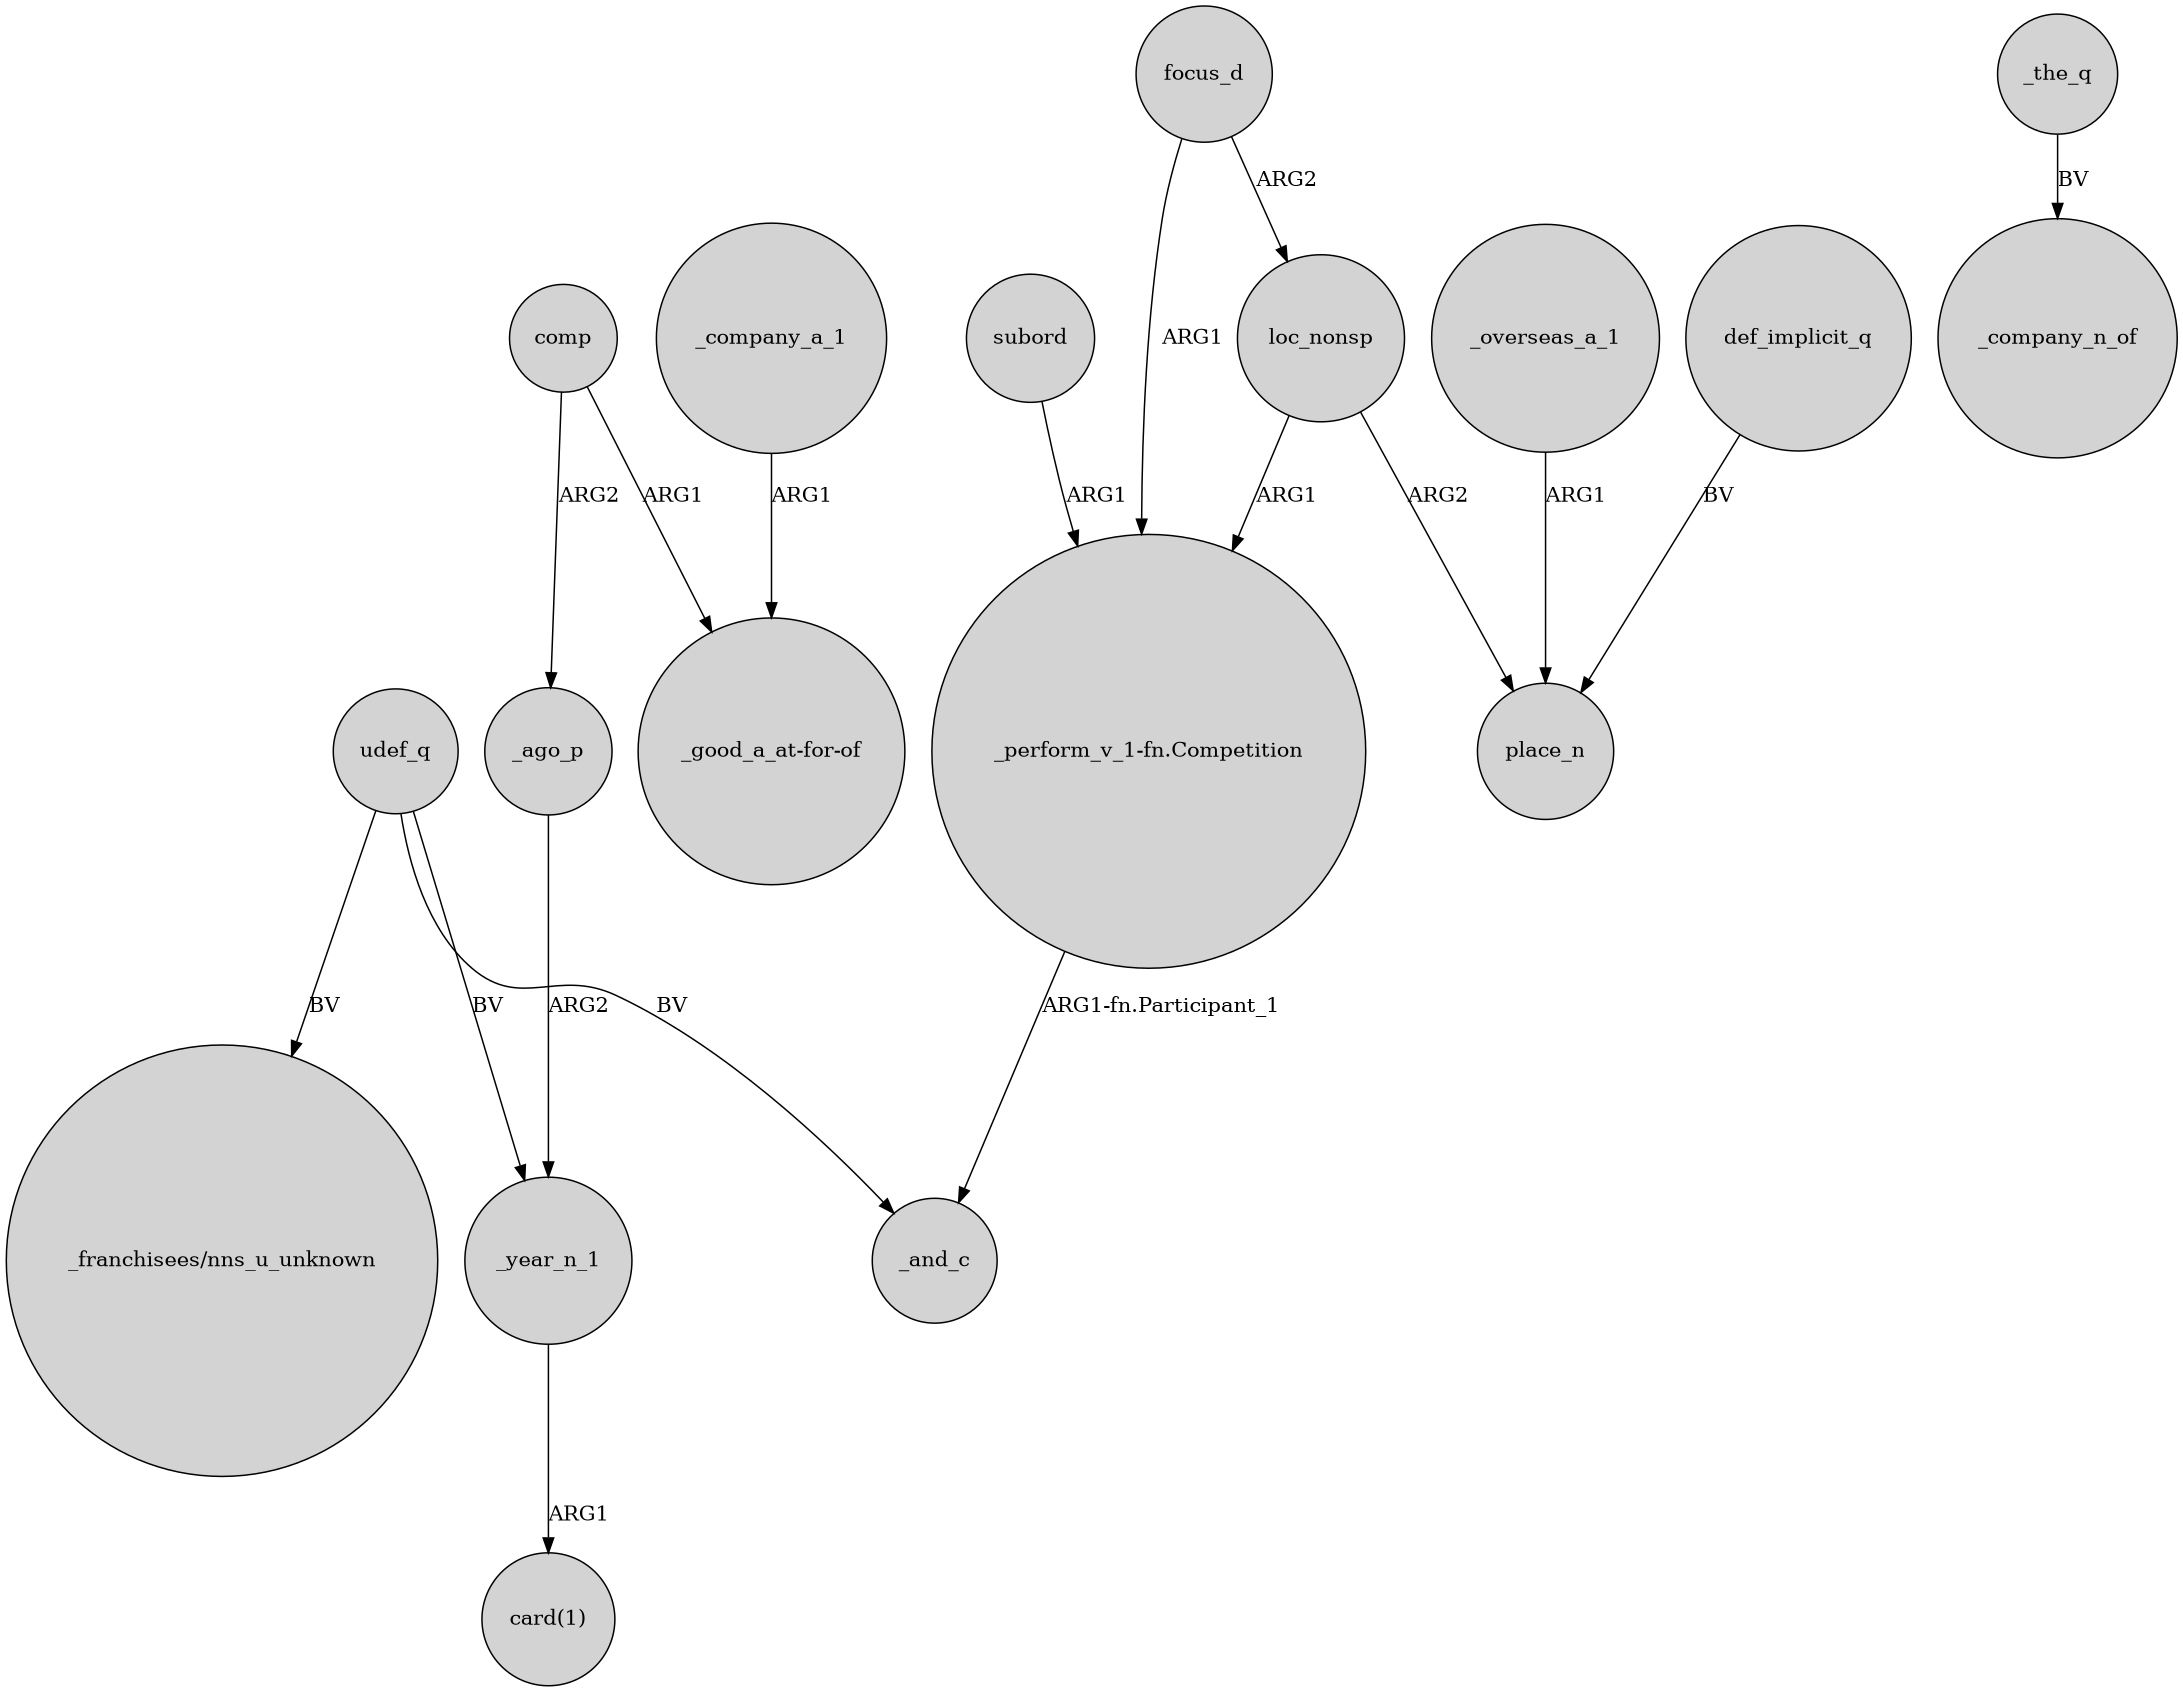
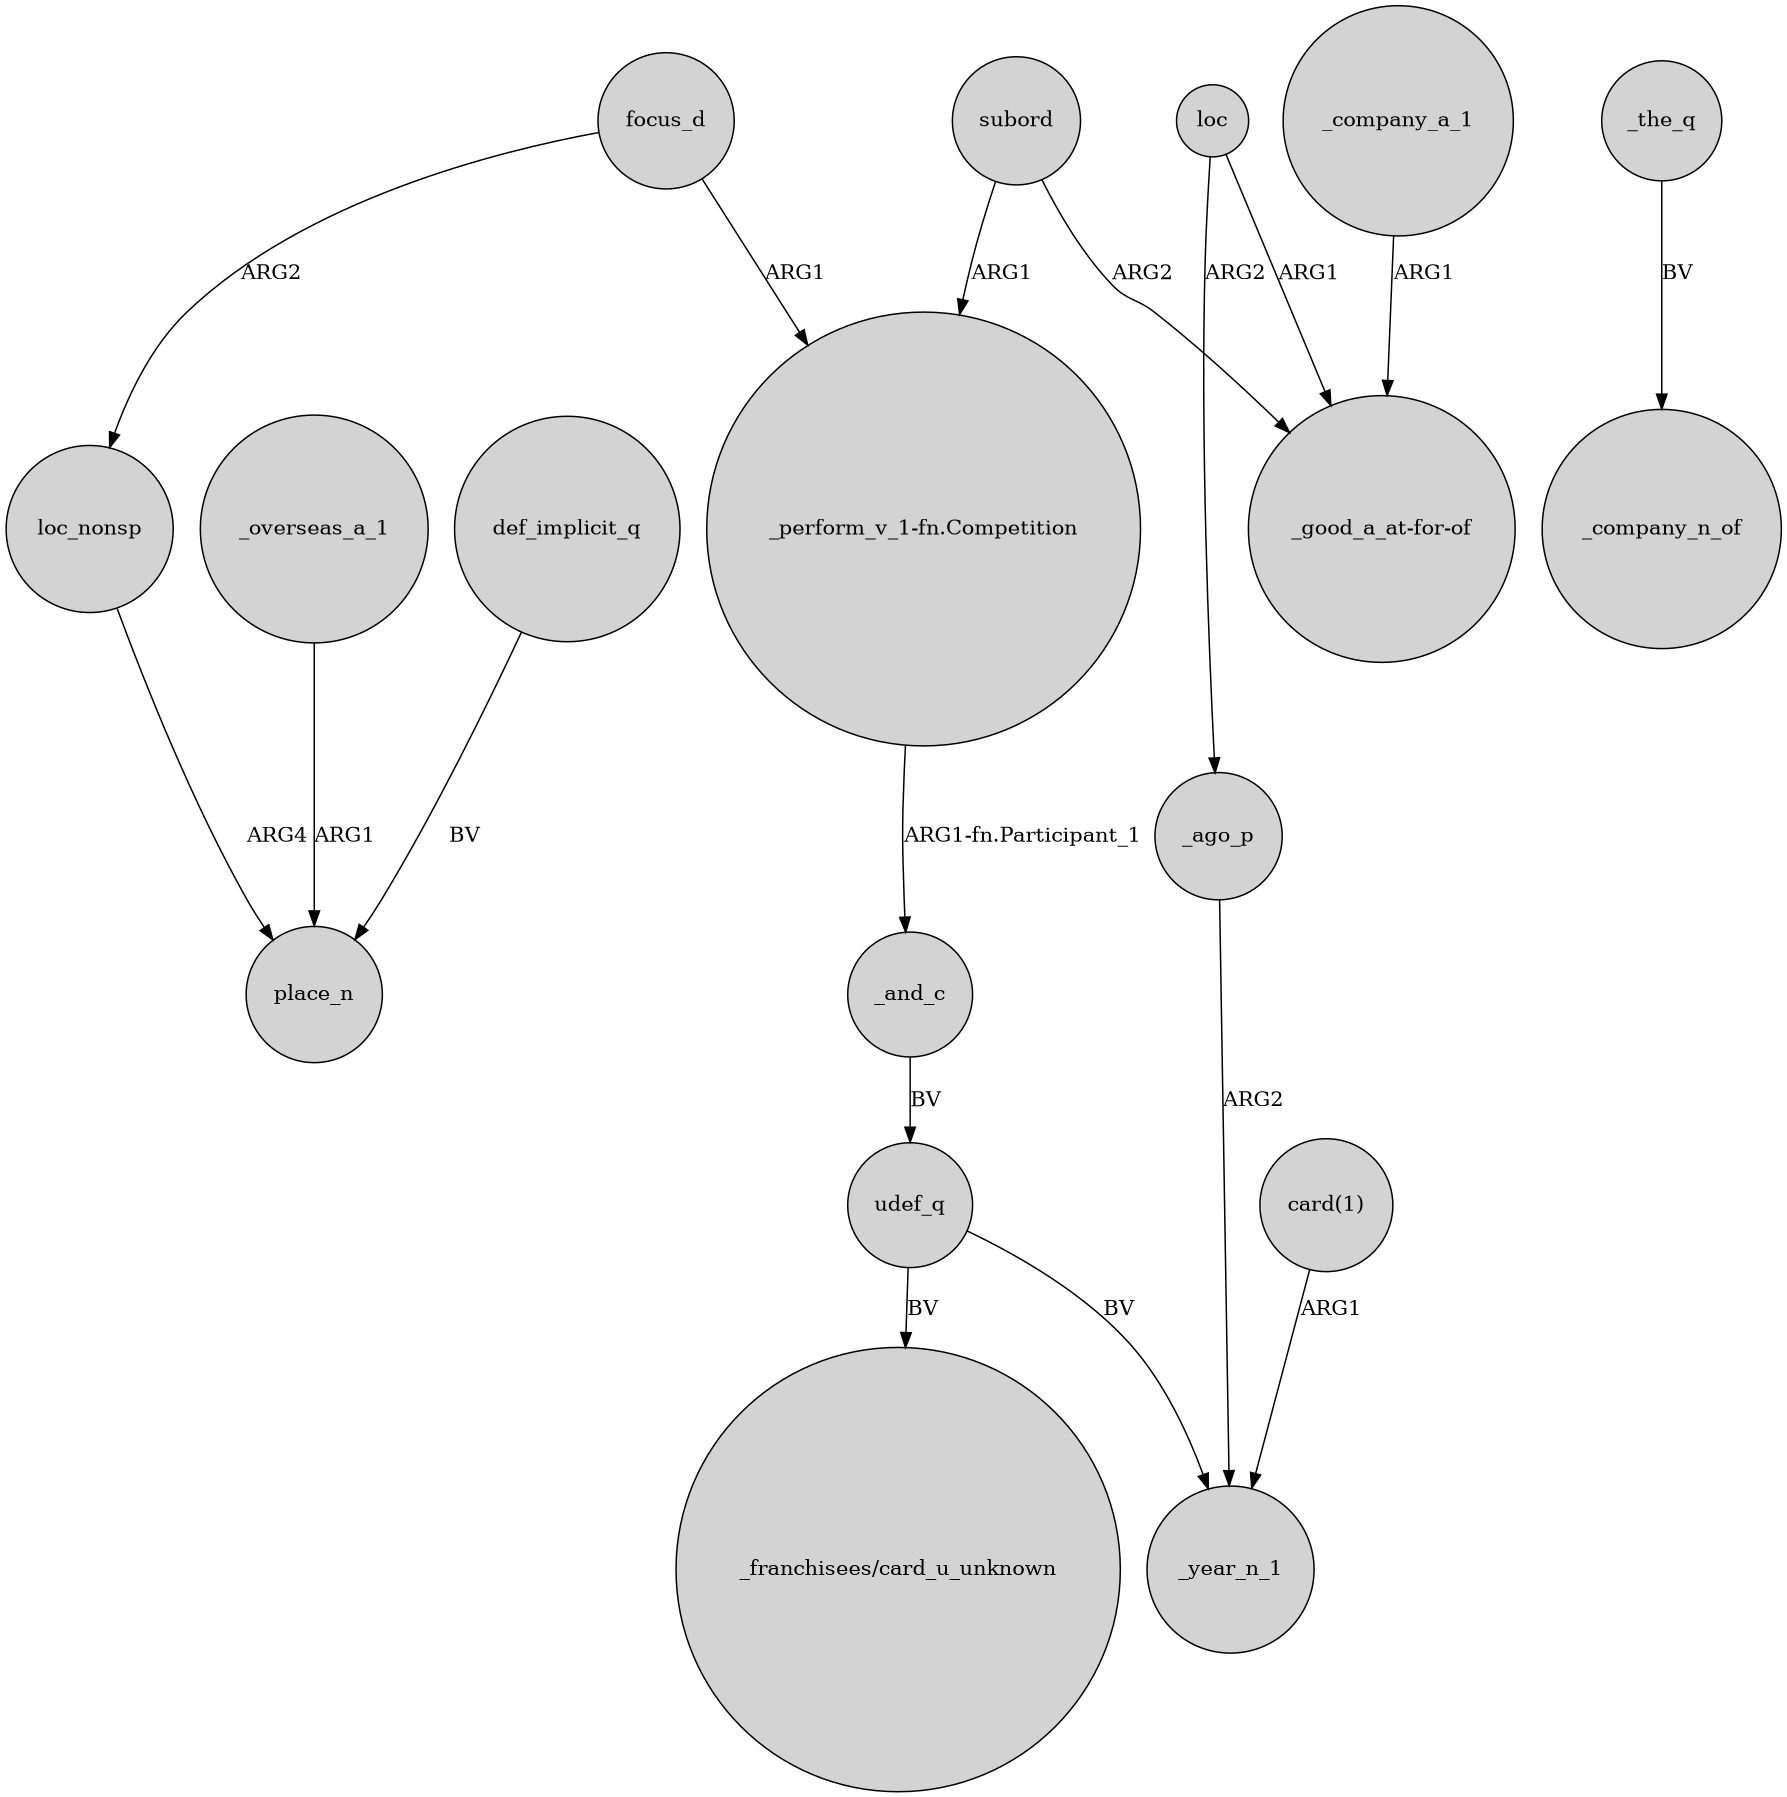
edge "subord" -> "_good_a_at-for-of": added, label "ARG2"
node "comp": label "comp" -> "loc"
edge "loc_nonsp" -> "_perform_v_1-fn.Competition": removed, label "ARG1"
edge "loc_nonsp" -> "place_n": label "ARG2" -> "ARG4"
edge "udef_q" -> "_and_c": reversed
node "_franchisees/nns_u_unknown": label "_franchisees/nns_u_unknown" -> "_franchisees/card_u_unknown"
edge "_year_n_1" -> "card(1)": reversed
